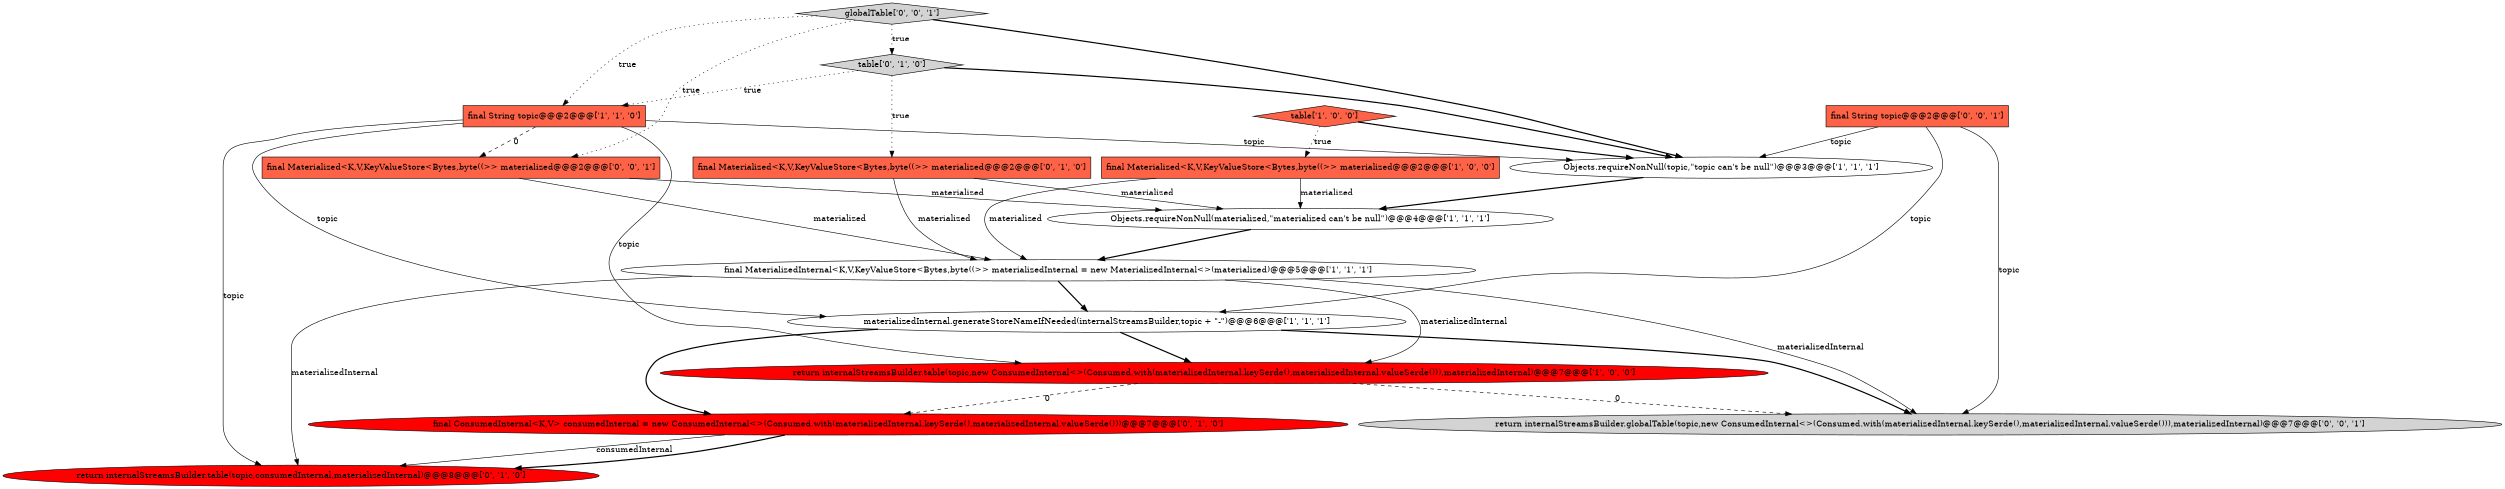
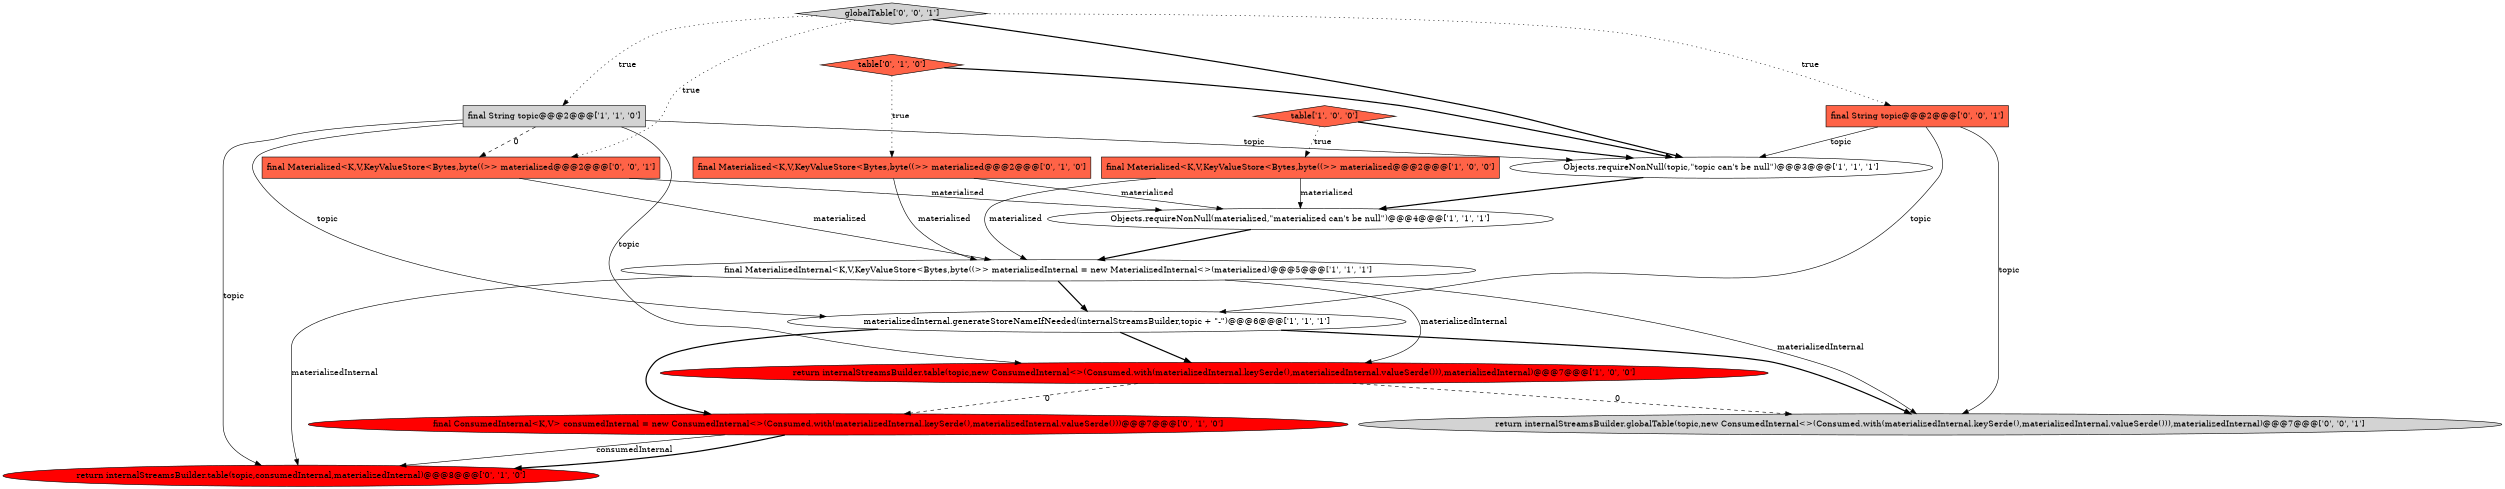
edge "globalTable['0', '0', '1']" -> "table['0', '1', '0']": now "globalTable['0', '0', '1']" -> "final String topic@@@2@@@['0', '0', '1']"
node "table['0', '1', '0']": fillcolor lightgray -> tomato
edge "table['0', '1', '0']" -> "final String topic@@@2@@@['1', '1', '0']": removed, label "true"
node "final String topic@@@2@@@['1', '1', '0']": fillcolor tomato -> lightgray
